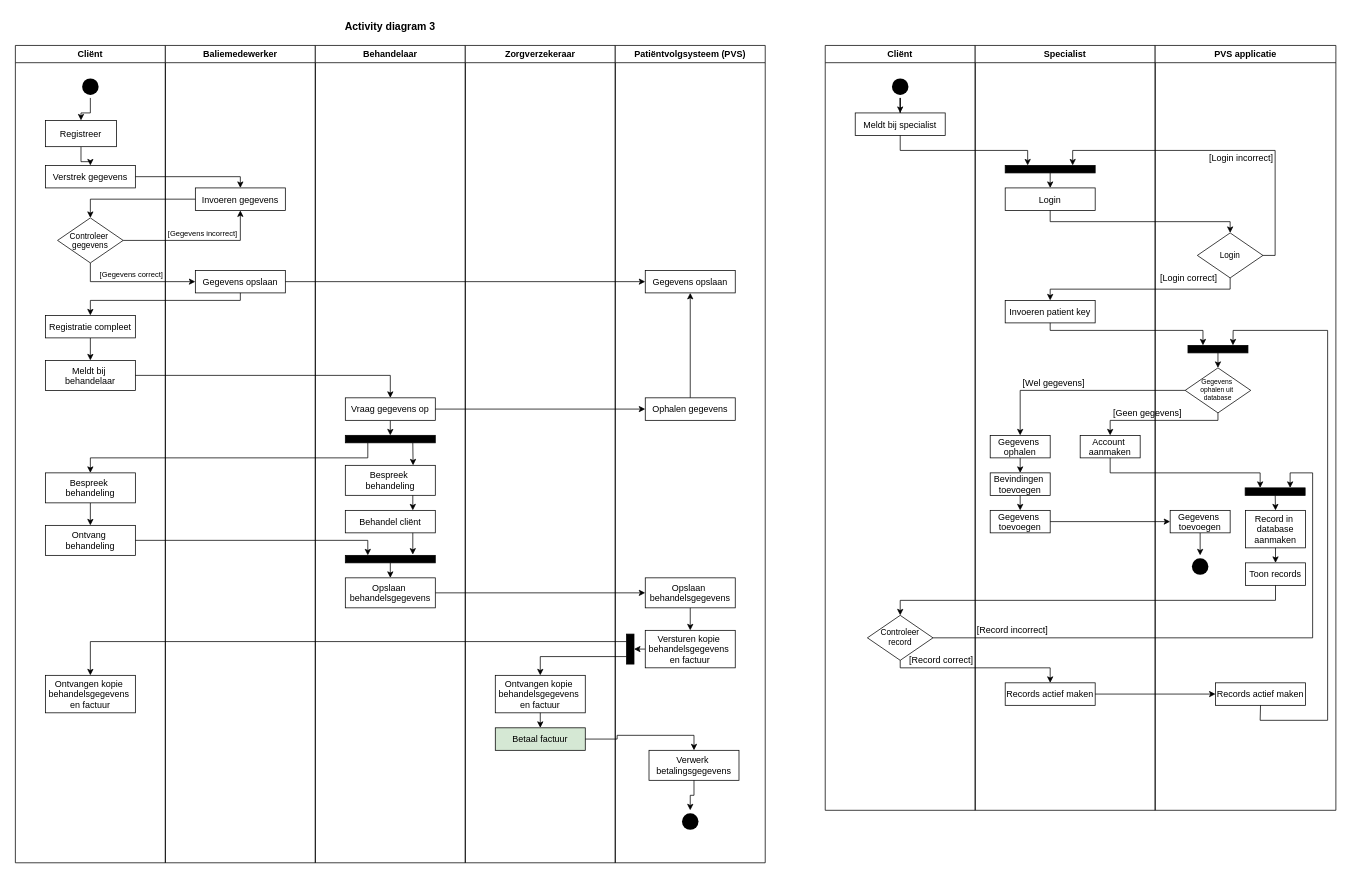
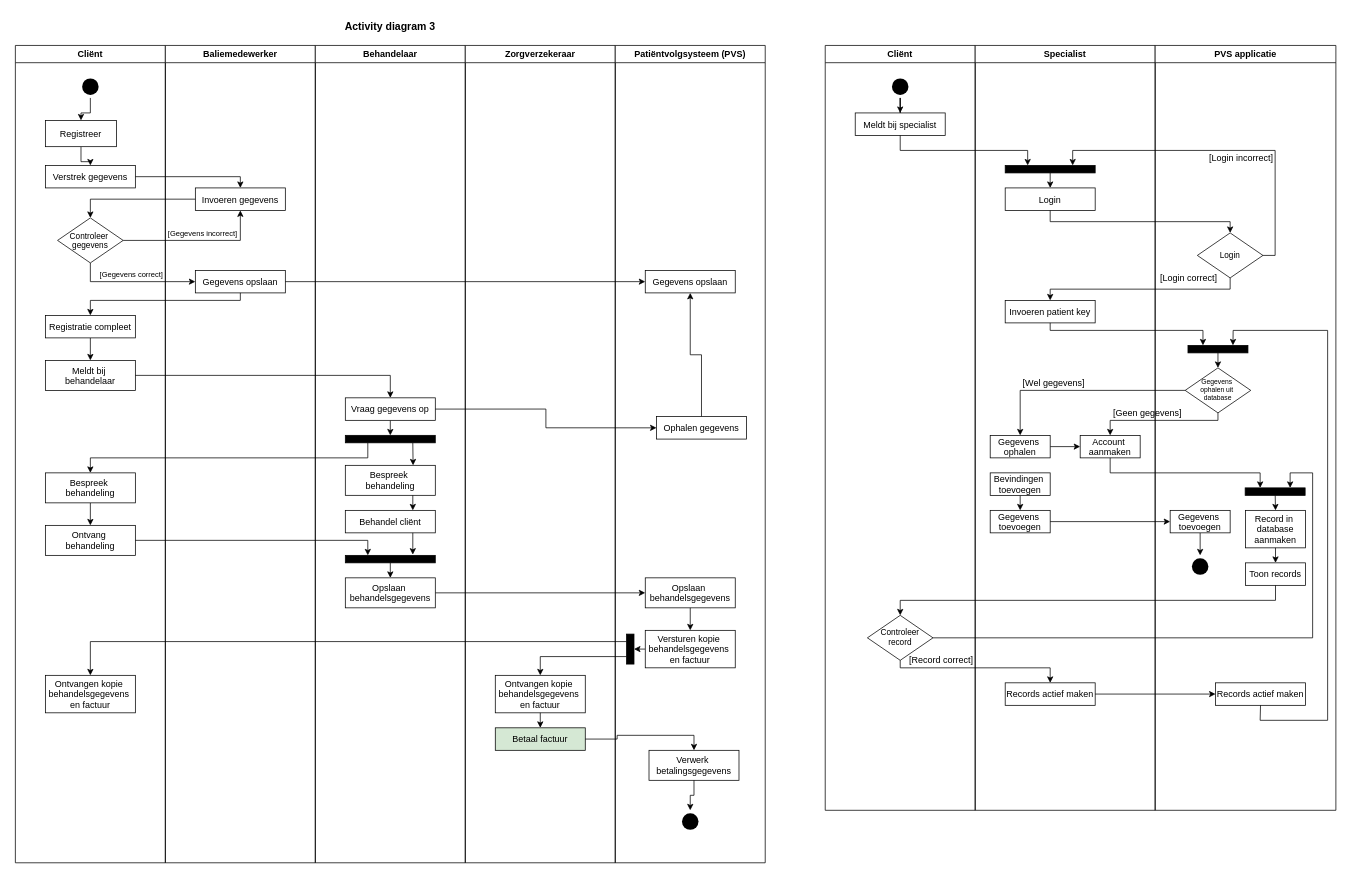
node "Ophalen gegevens": moved (690, 409) -> (702, 428)
edge "Gegevens ophalen" -> "Bevindingen toevoegen": now "Gegevens ophalen" -> "Account aanmaken"
node "[Record incorrect]": removed
